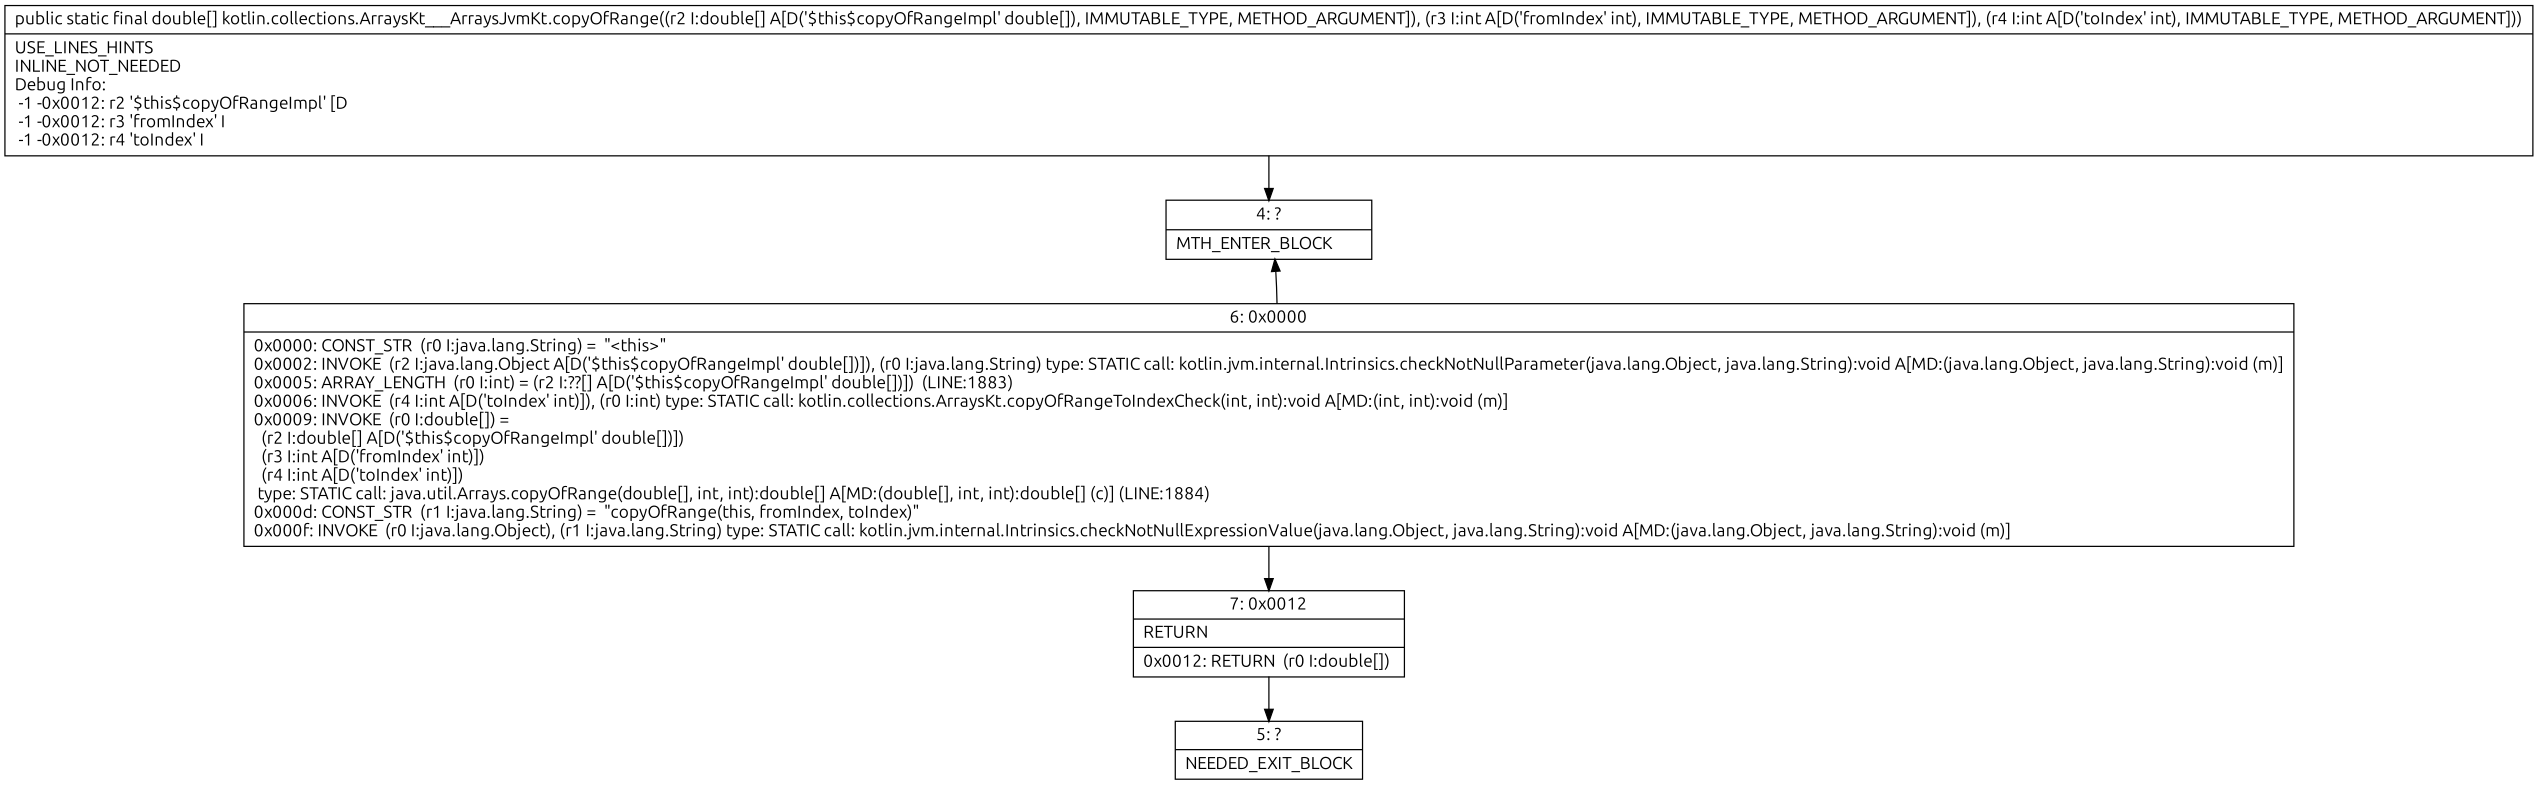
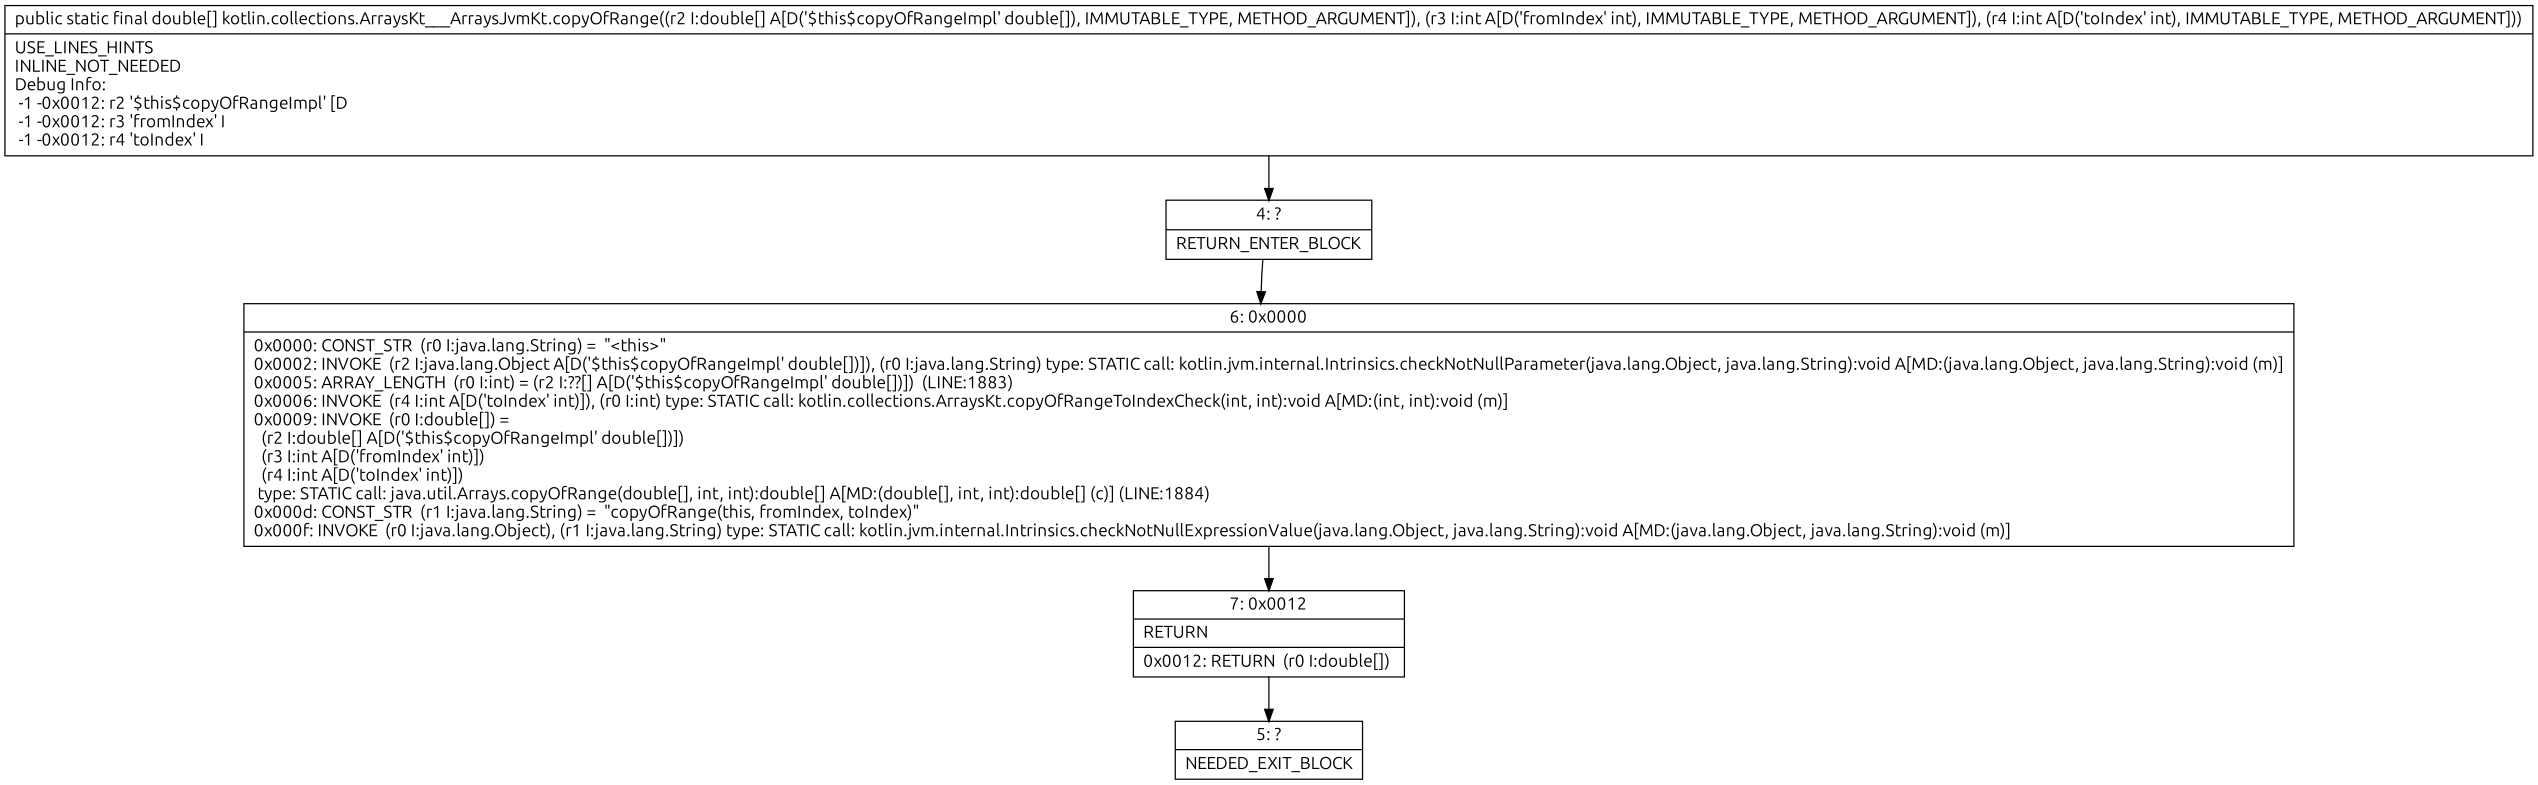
node "4: ?": text "MTH_ENTER_BLOCK" -> "RETURN_ENTER_BLOCK"
edge "6: 0x0000" -> "4: ?": reversed
